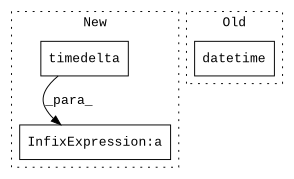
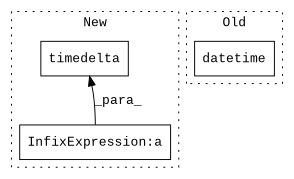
edge "timedelta" -> "InfixExpression:a": reversed
